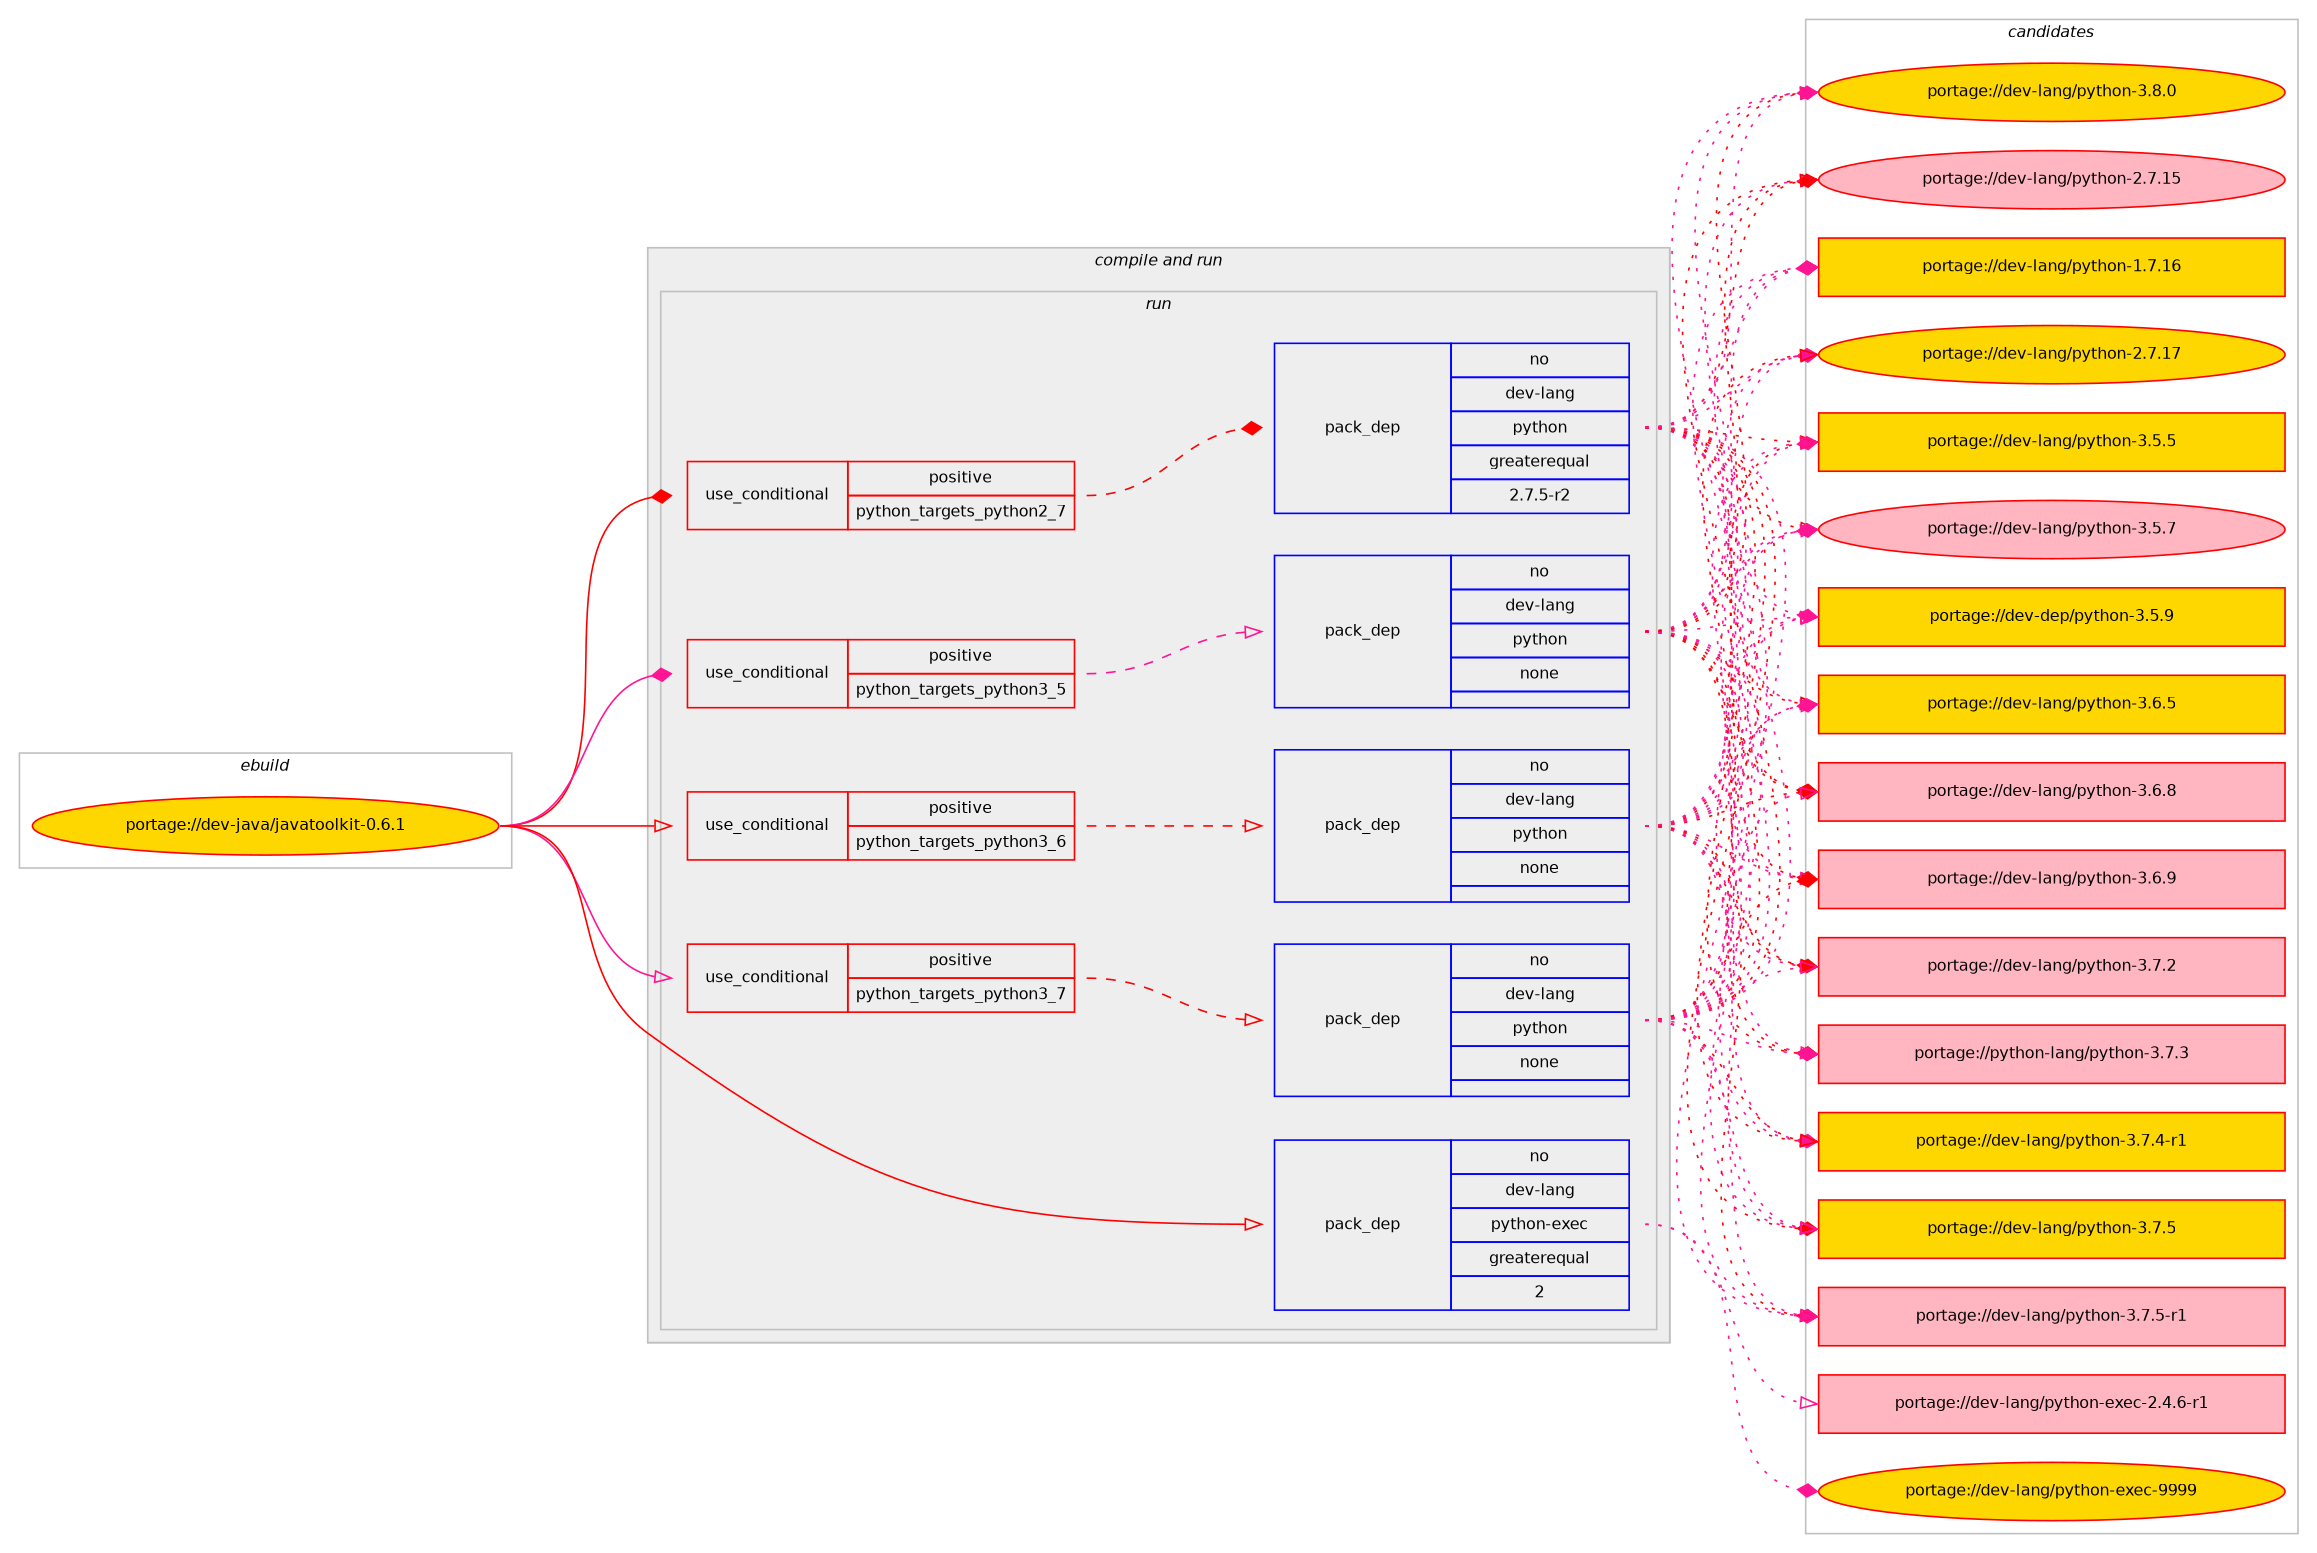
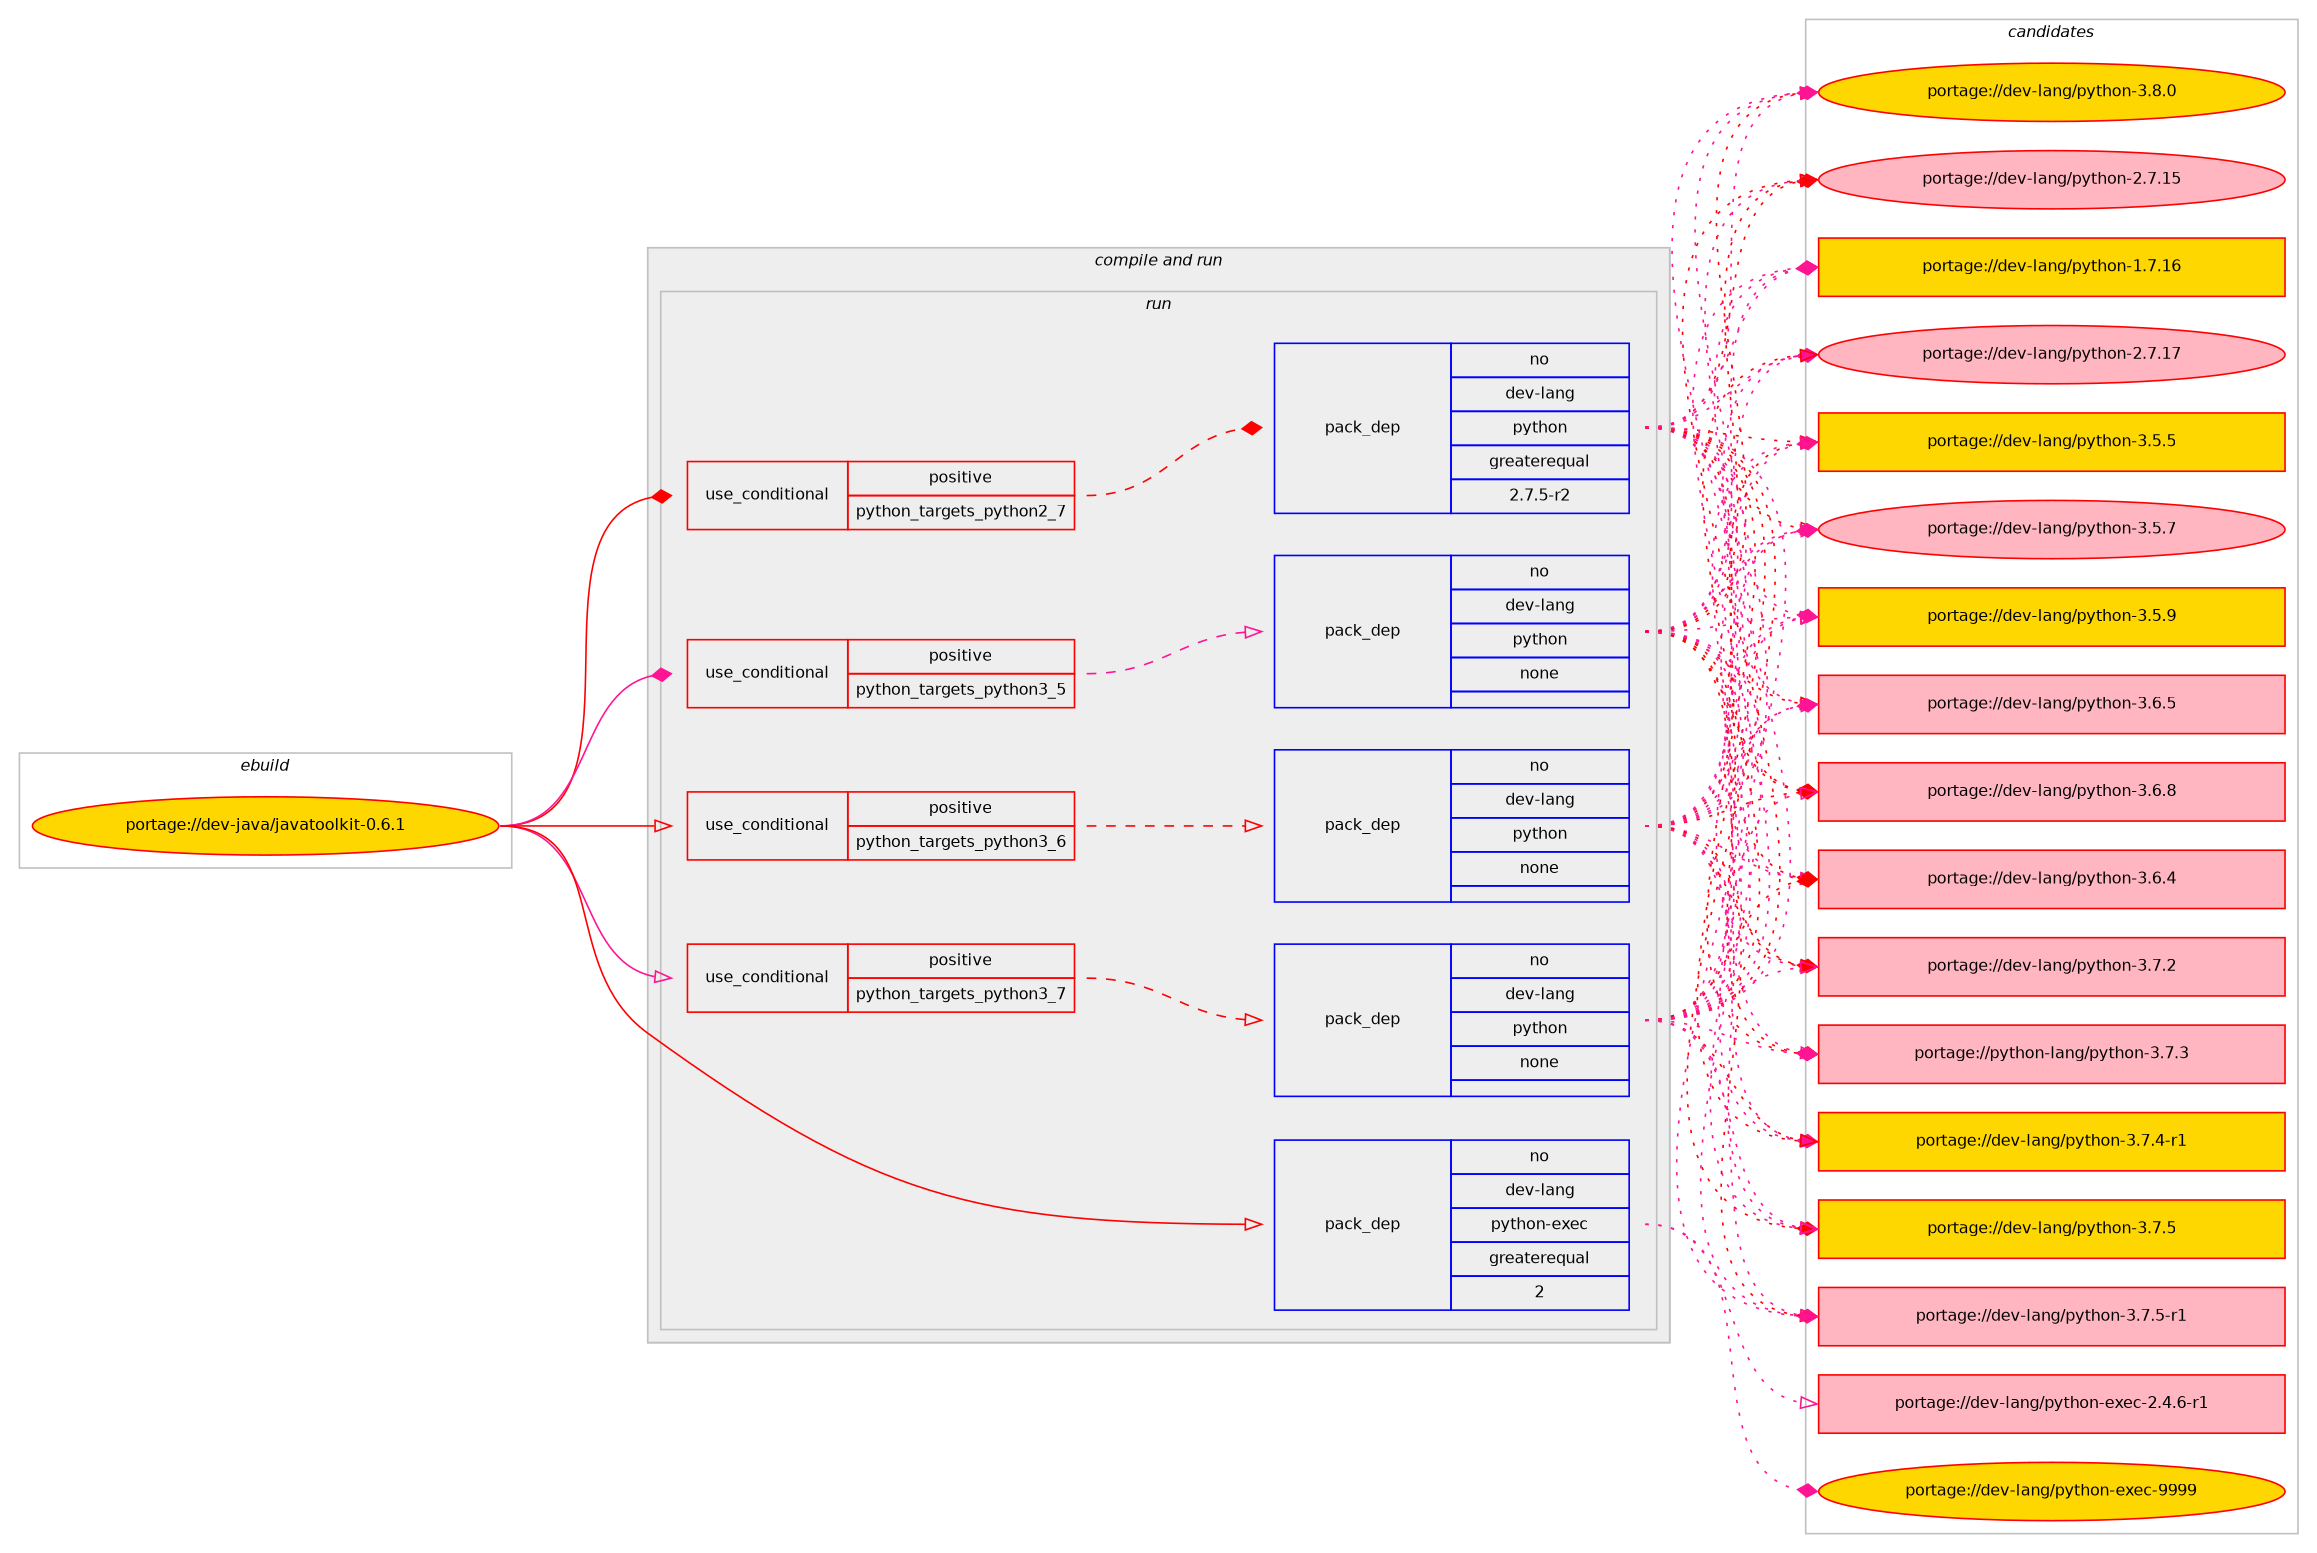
node "portage://dev-lang/python-2.7.17": fillcolor gold -> lightpink
node "portage://dev-dep/python-3.5.9": label "portage://dev-dep/python-3.5.9" -> "portage://dev-lang/python-3.5.9"
node "portage://dev-lang/python-3.6.5": fillcolor gold -> lightpink
node "portage://dev-lang/python-3.6.9": label "portage://dev-lang/python-3.6.9" -> "portage://dev-lang/python-3.6.4"
